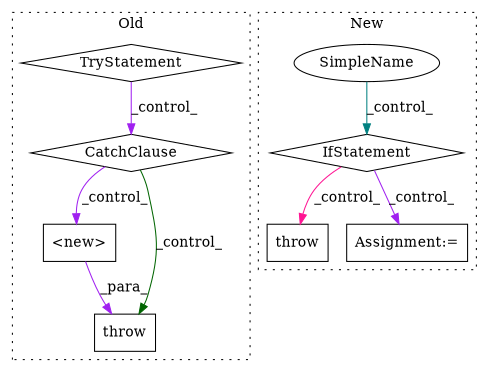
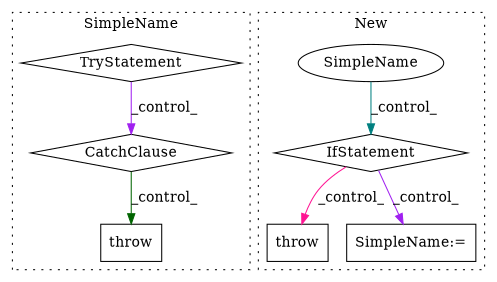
cluster "Old": label "Old" -> "SimpleName"
node "<new>": removed
node "Assignment:=": label "Assignment:=" -> "SimpleName:="
